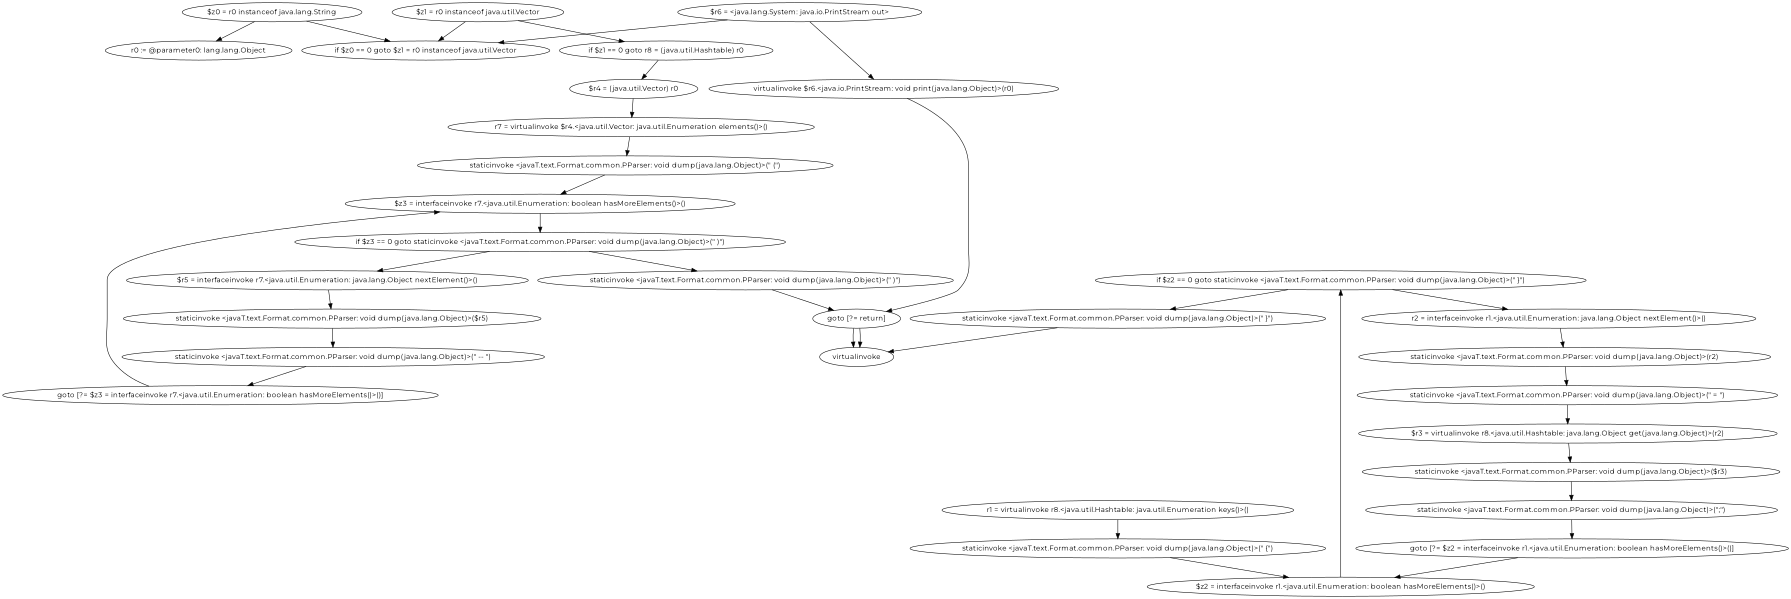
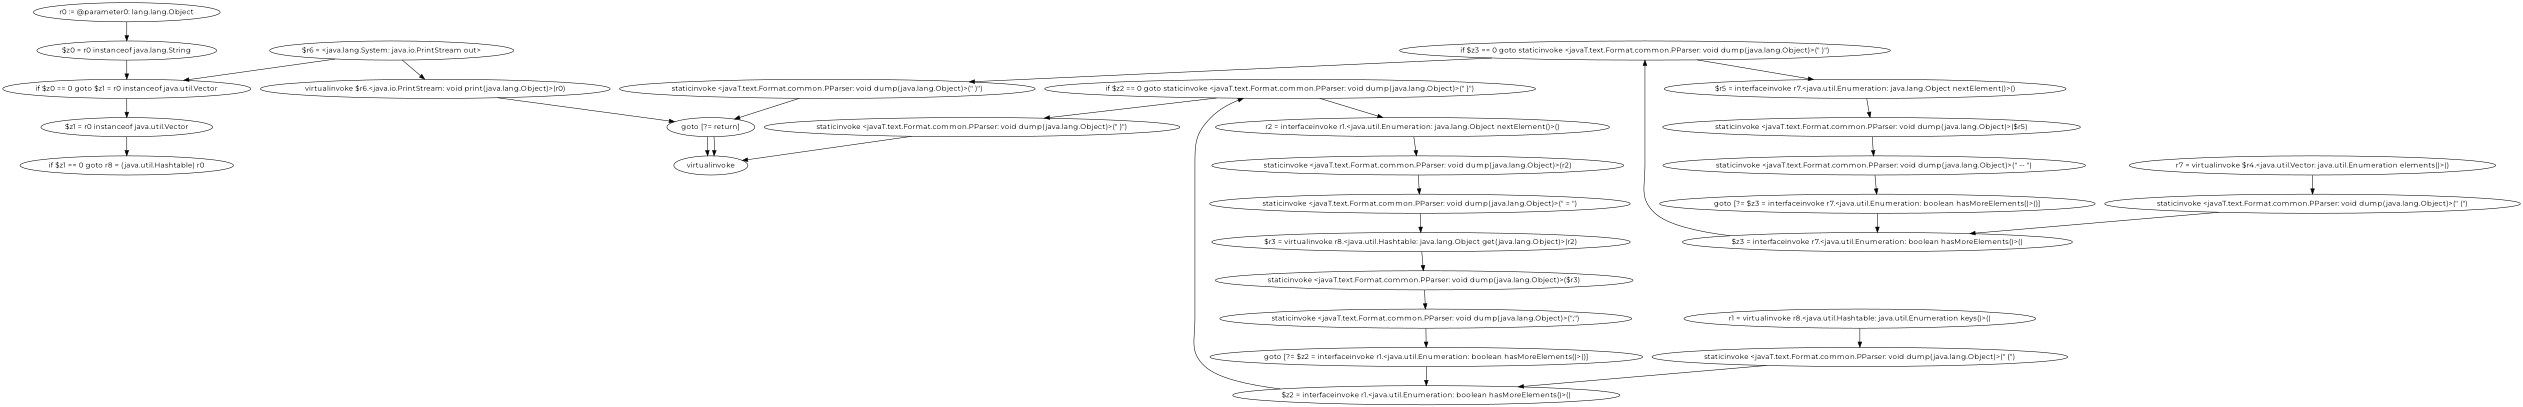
edge "$z0 = r0 instanceof java.lang.String" -> "r0 := @parameter0: lang.lang.Object": reversed
edge "$z1 = r0 instanceof java.util.Vector" -> "if $z0 == 0 goto $z1 = r0 instanceof java.util.Vector": reversed
node "$r4 = (java.util.Vector) r0": removed
